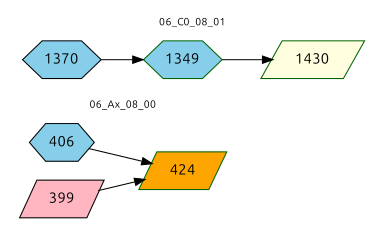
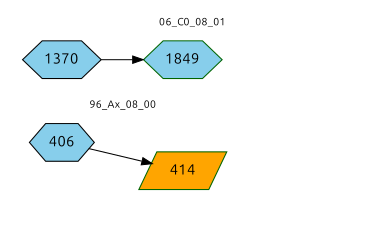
node "1349": label "1349" -> "1849"
node "1430": removed
cluster "06_Ax_08_00": label "06_Ax_08_00" -> "96_Ax_08_00"
node "424": label "424" -> "414"
node "399": removed
